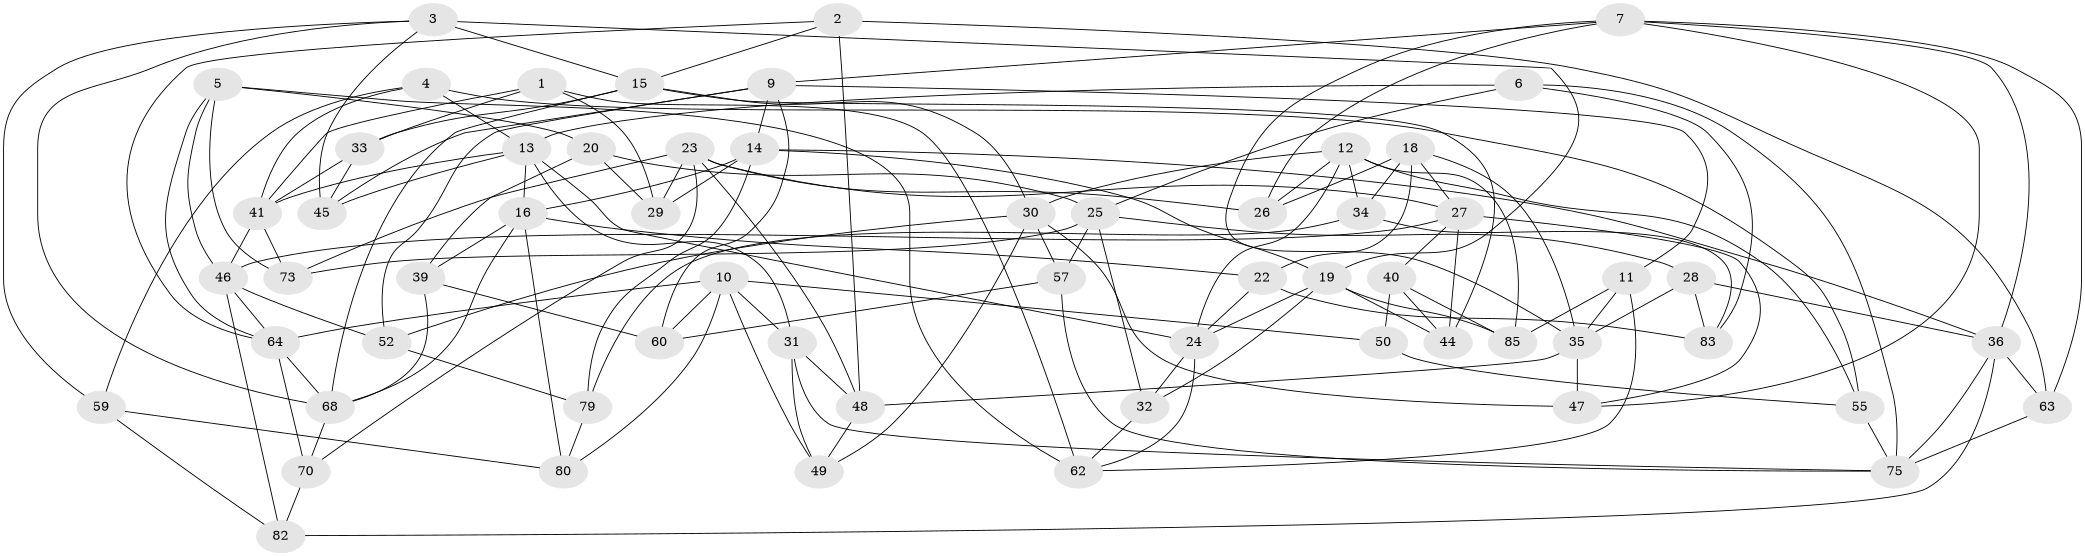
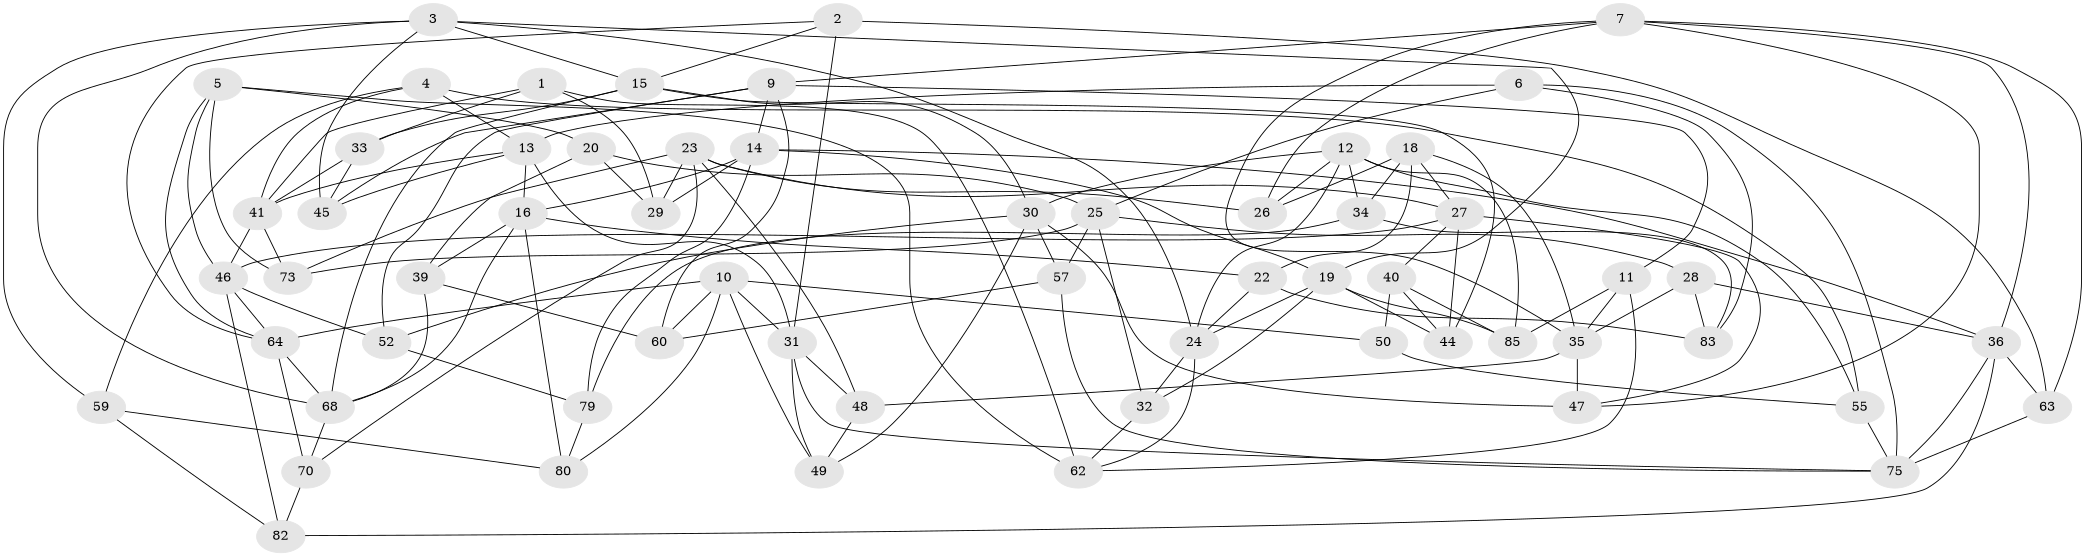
edge "2" -- "48": now "2" -- "31"
edge "13" -- "24": now "3" -- "24"
